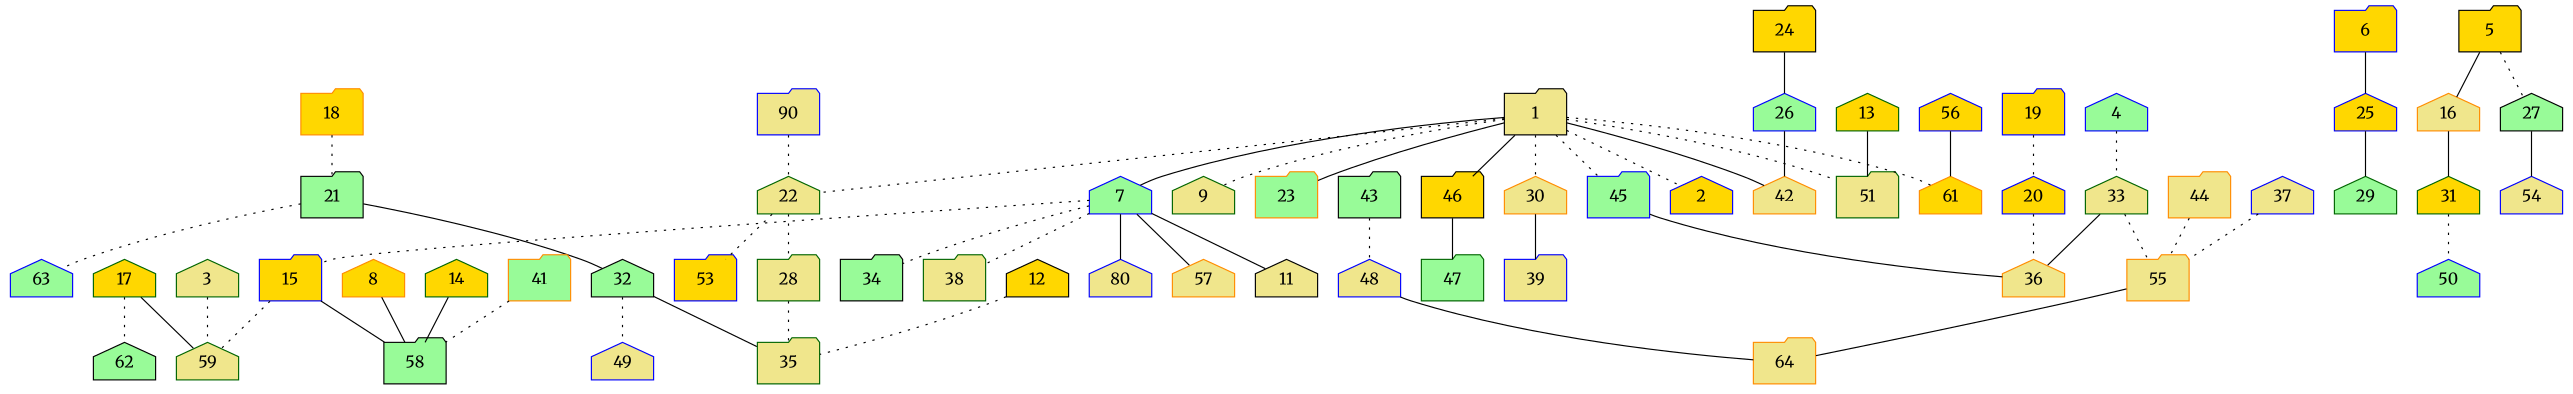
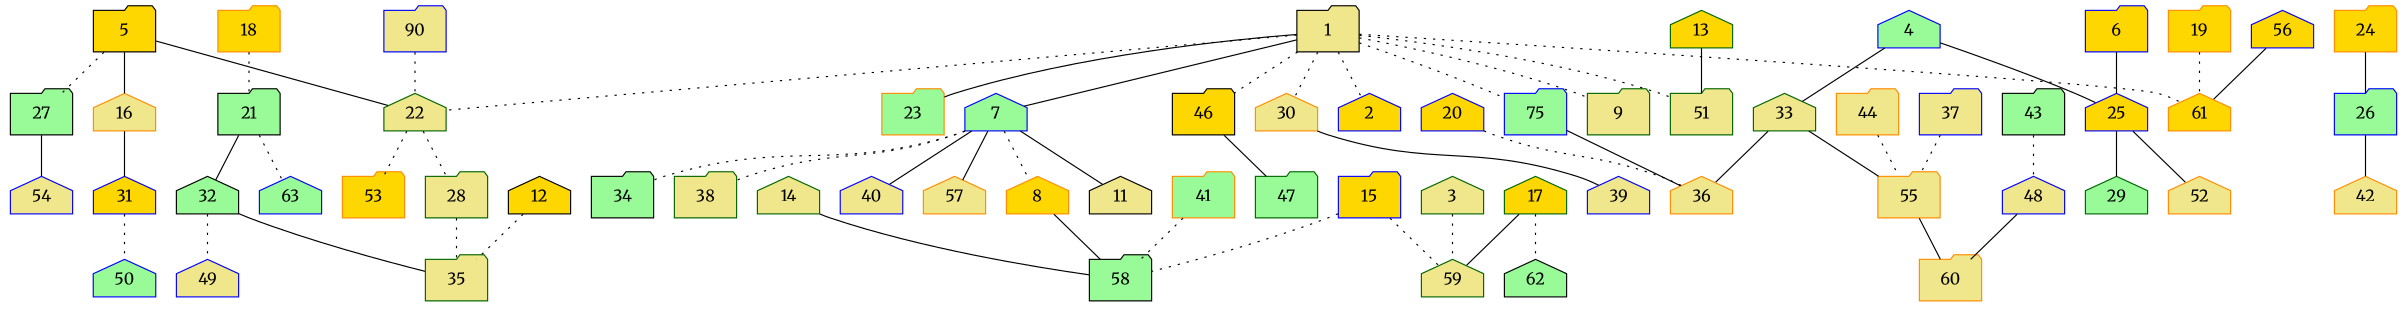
node "24": color black -> darkorange
edge "4" -- "25": added
edge "5" -- "22": added
node "26": shape house -> folder
node "19": color blue -> darkorange
node "27": shape house -> folder
edge "1" -- "42": removed
edge "4" -- "33": style dotted -> solid
edge "1" -- "46": style solid -> dotted
edge "19" -- "20": now "19" -- "61"
node "9": shape house -> folder
node "45": label "45" -> "75"
node "52": added
node "37": shape house -> folder
node "31": color darkgreen -> blue
edge "7" -- "15": now "7" -- "8"
edge "33" -- "55": style dotted -> solid
node "14": fillcolor gold -> khaki
node "53": color blue -> darkorange
node "80": label "80" -> "40"
node "39": shape folder -> house
edge "15" -- "58": style solid -> dotted
node "64": label "64" -> "60"
